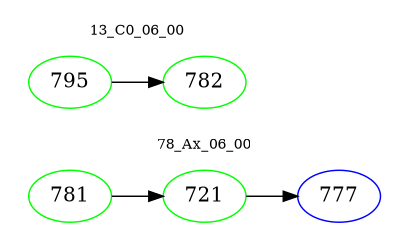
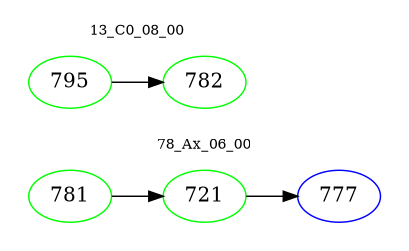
cluster "13_C0_06_00": label "13_C0_06_00" -> "13_C0_08_00"
